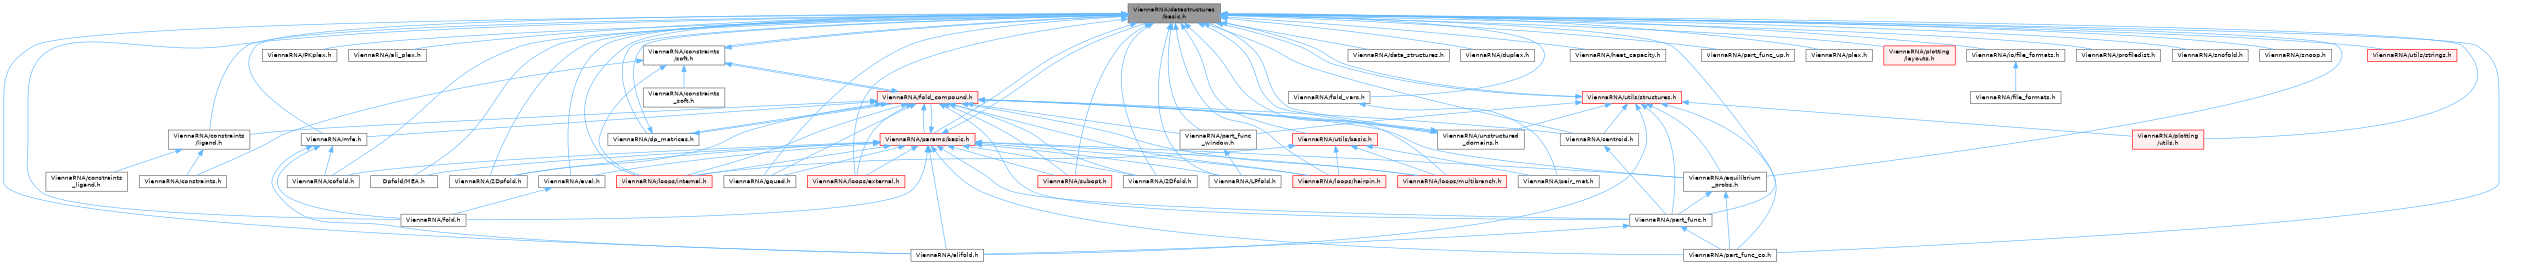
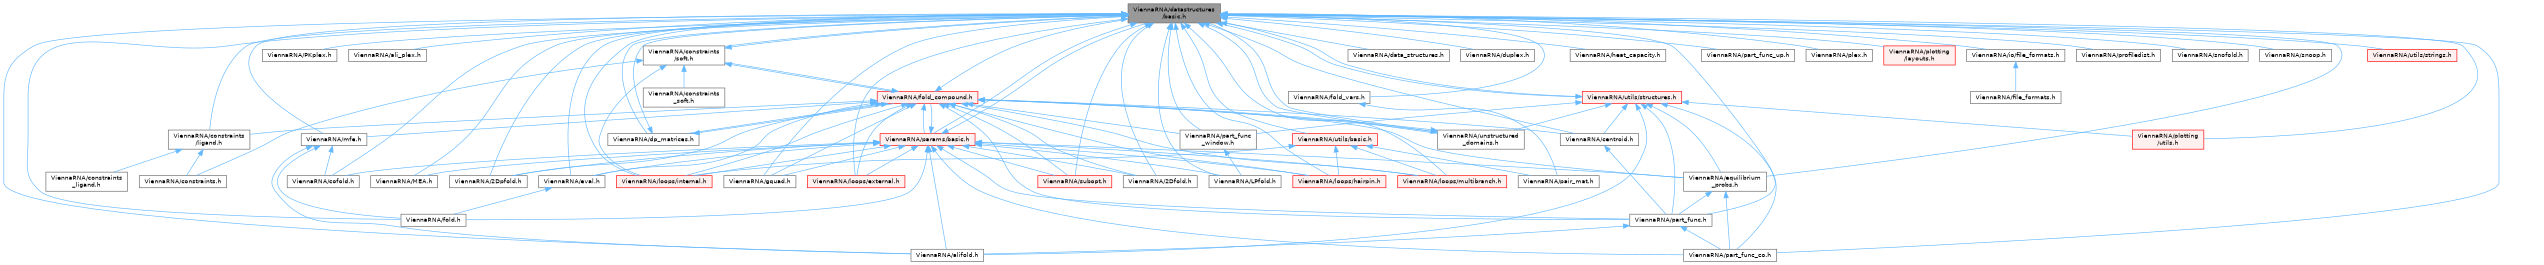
edge "ViennaRNA/datastructures /basic.h" -> "ViennaRNA/fold_compound.h": added
edge "ViennaRNA/eval.h" -> "ViennaRNA/fold_compound.h": added
node "Dpfold/MEA.h": label "Dpfold/MEA.h" -> "ViennaRNA/MEA.h"
